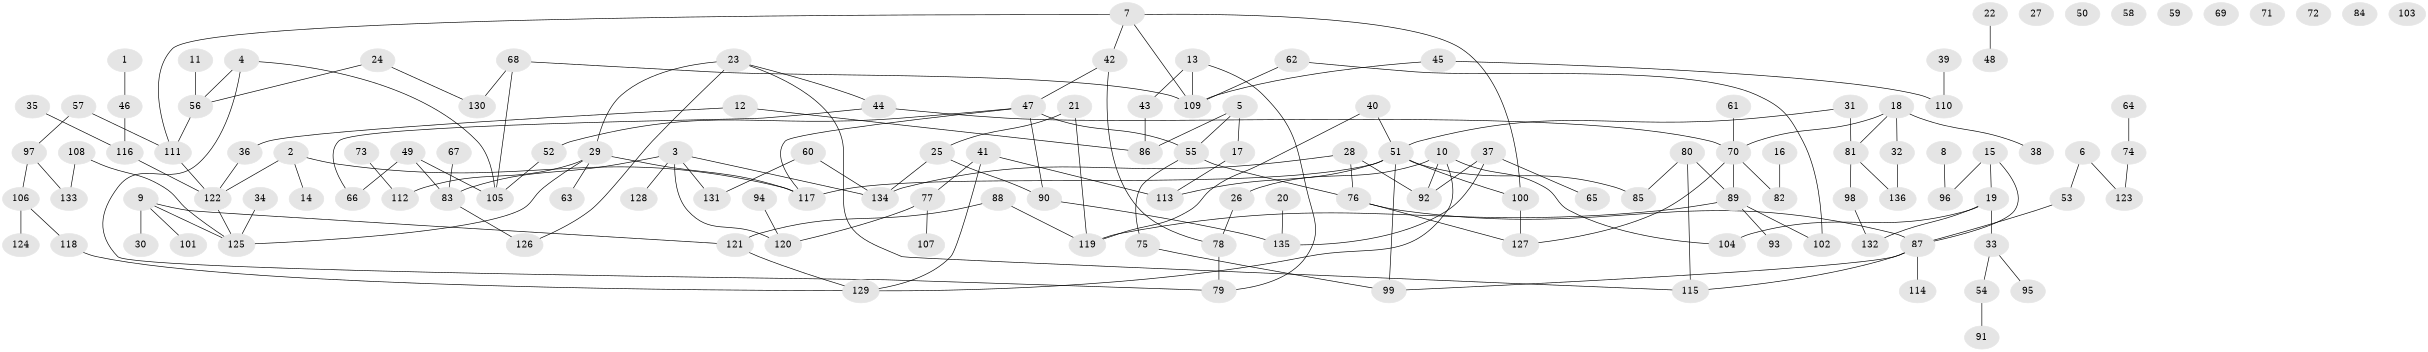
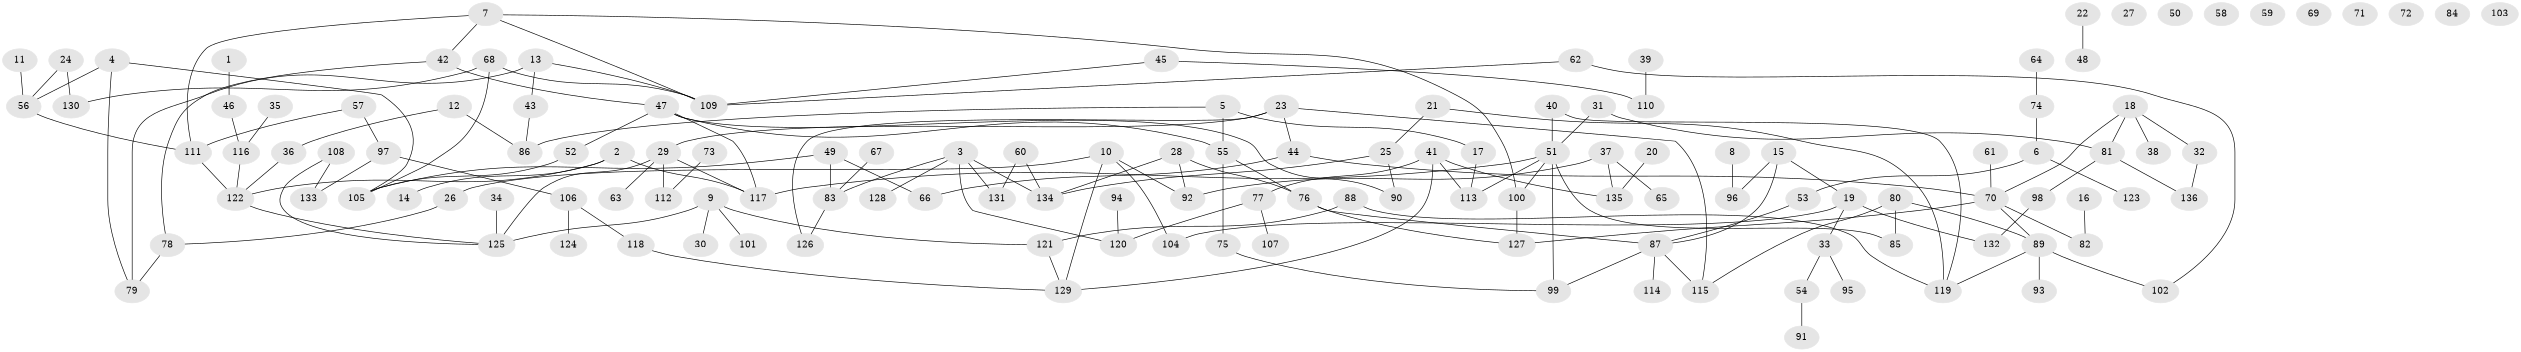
edge "74" -- "123": now "74" -- "6"
edge "90" -- "135": now "41" -- "135"
